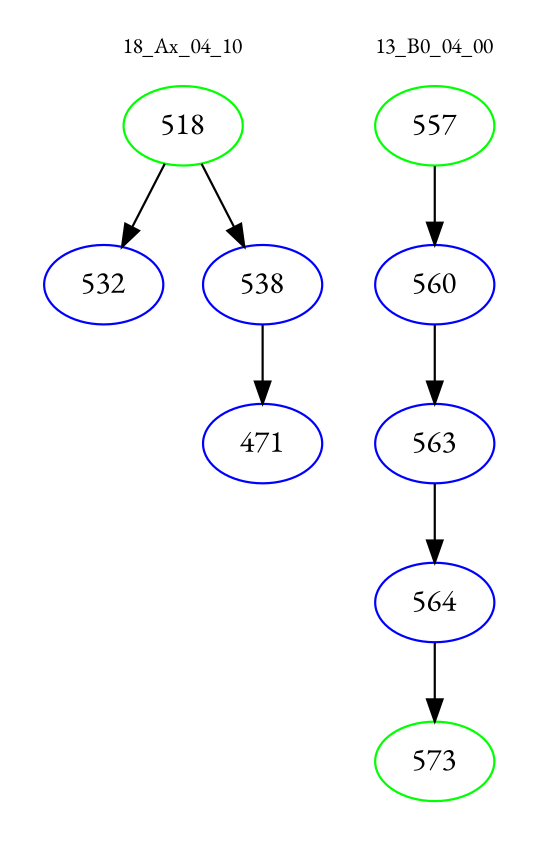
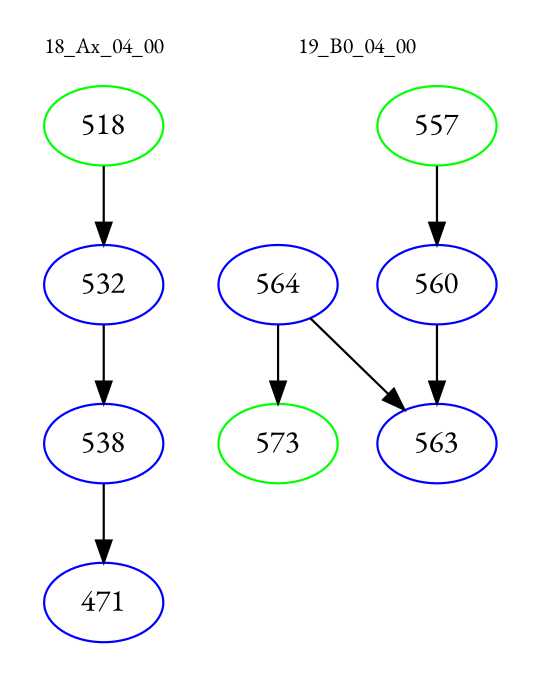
cluster "18_Ax_04_10": label "18_Ax_04_10" -> "18_Ax_04_00"
cluster "13_B0_04_00": label "13_B0_04_00" -> "19_B0_04_00"
edge "518" -> "538": now "532" -> "538"
edge "563" -> "564": reversed
